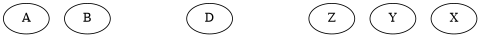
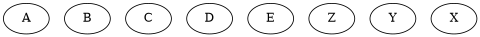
node "C": added
node "E": added
